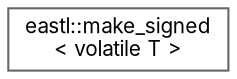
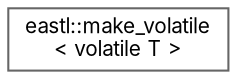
node "eastl::make_signed < volatile T >": label "eastl::make_signed < volatile T >" -> "eastl::make_volatile < volatile T >"
